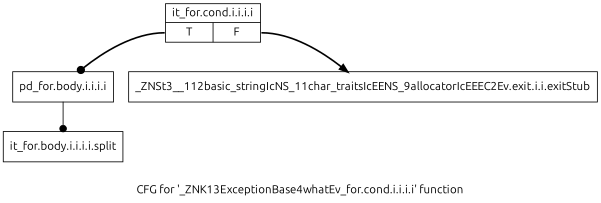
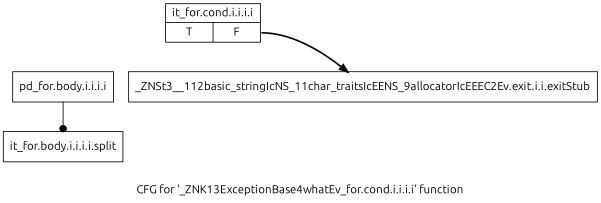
edge "it_for.cond.i.i.i.i" -> "pd_for.body.i.i.i.i": removed
